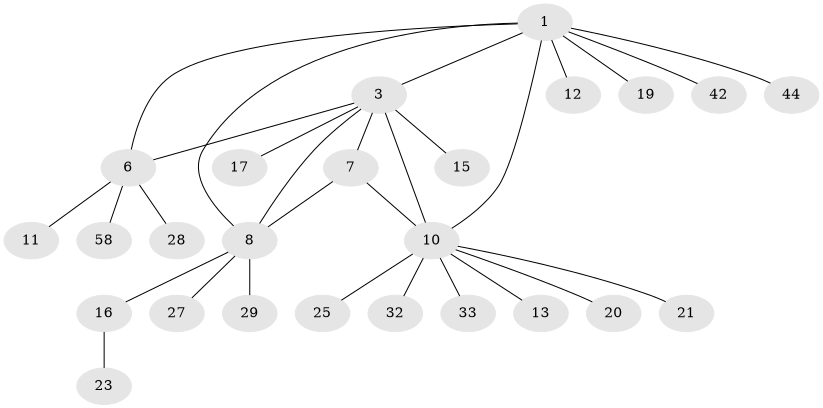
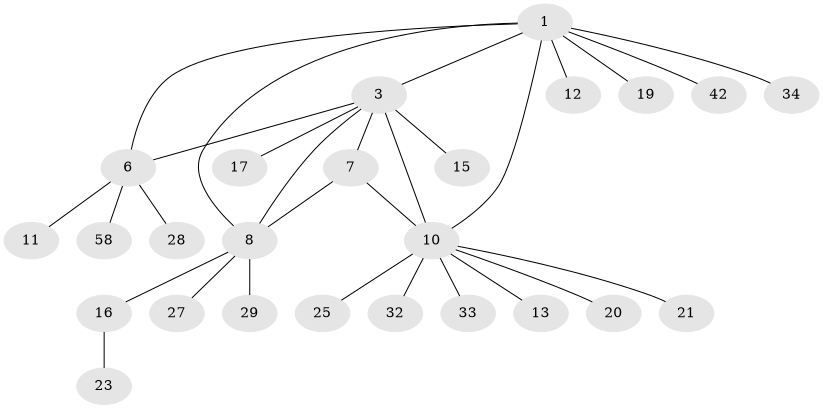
node "44": label "44" -> "34"
